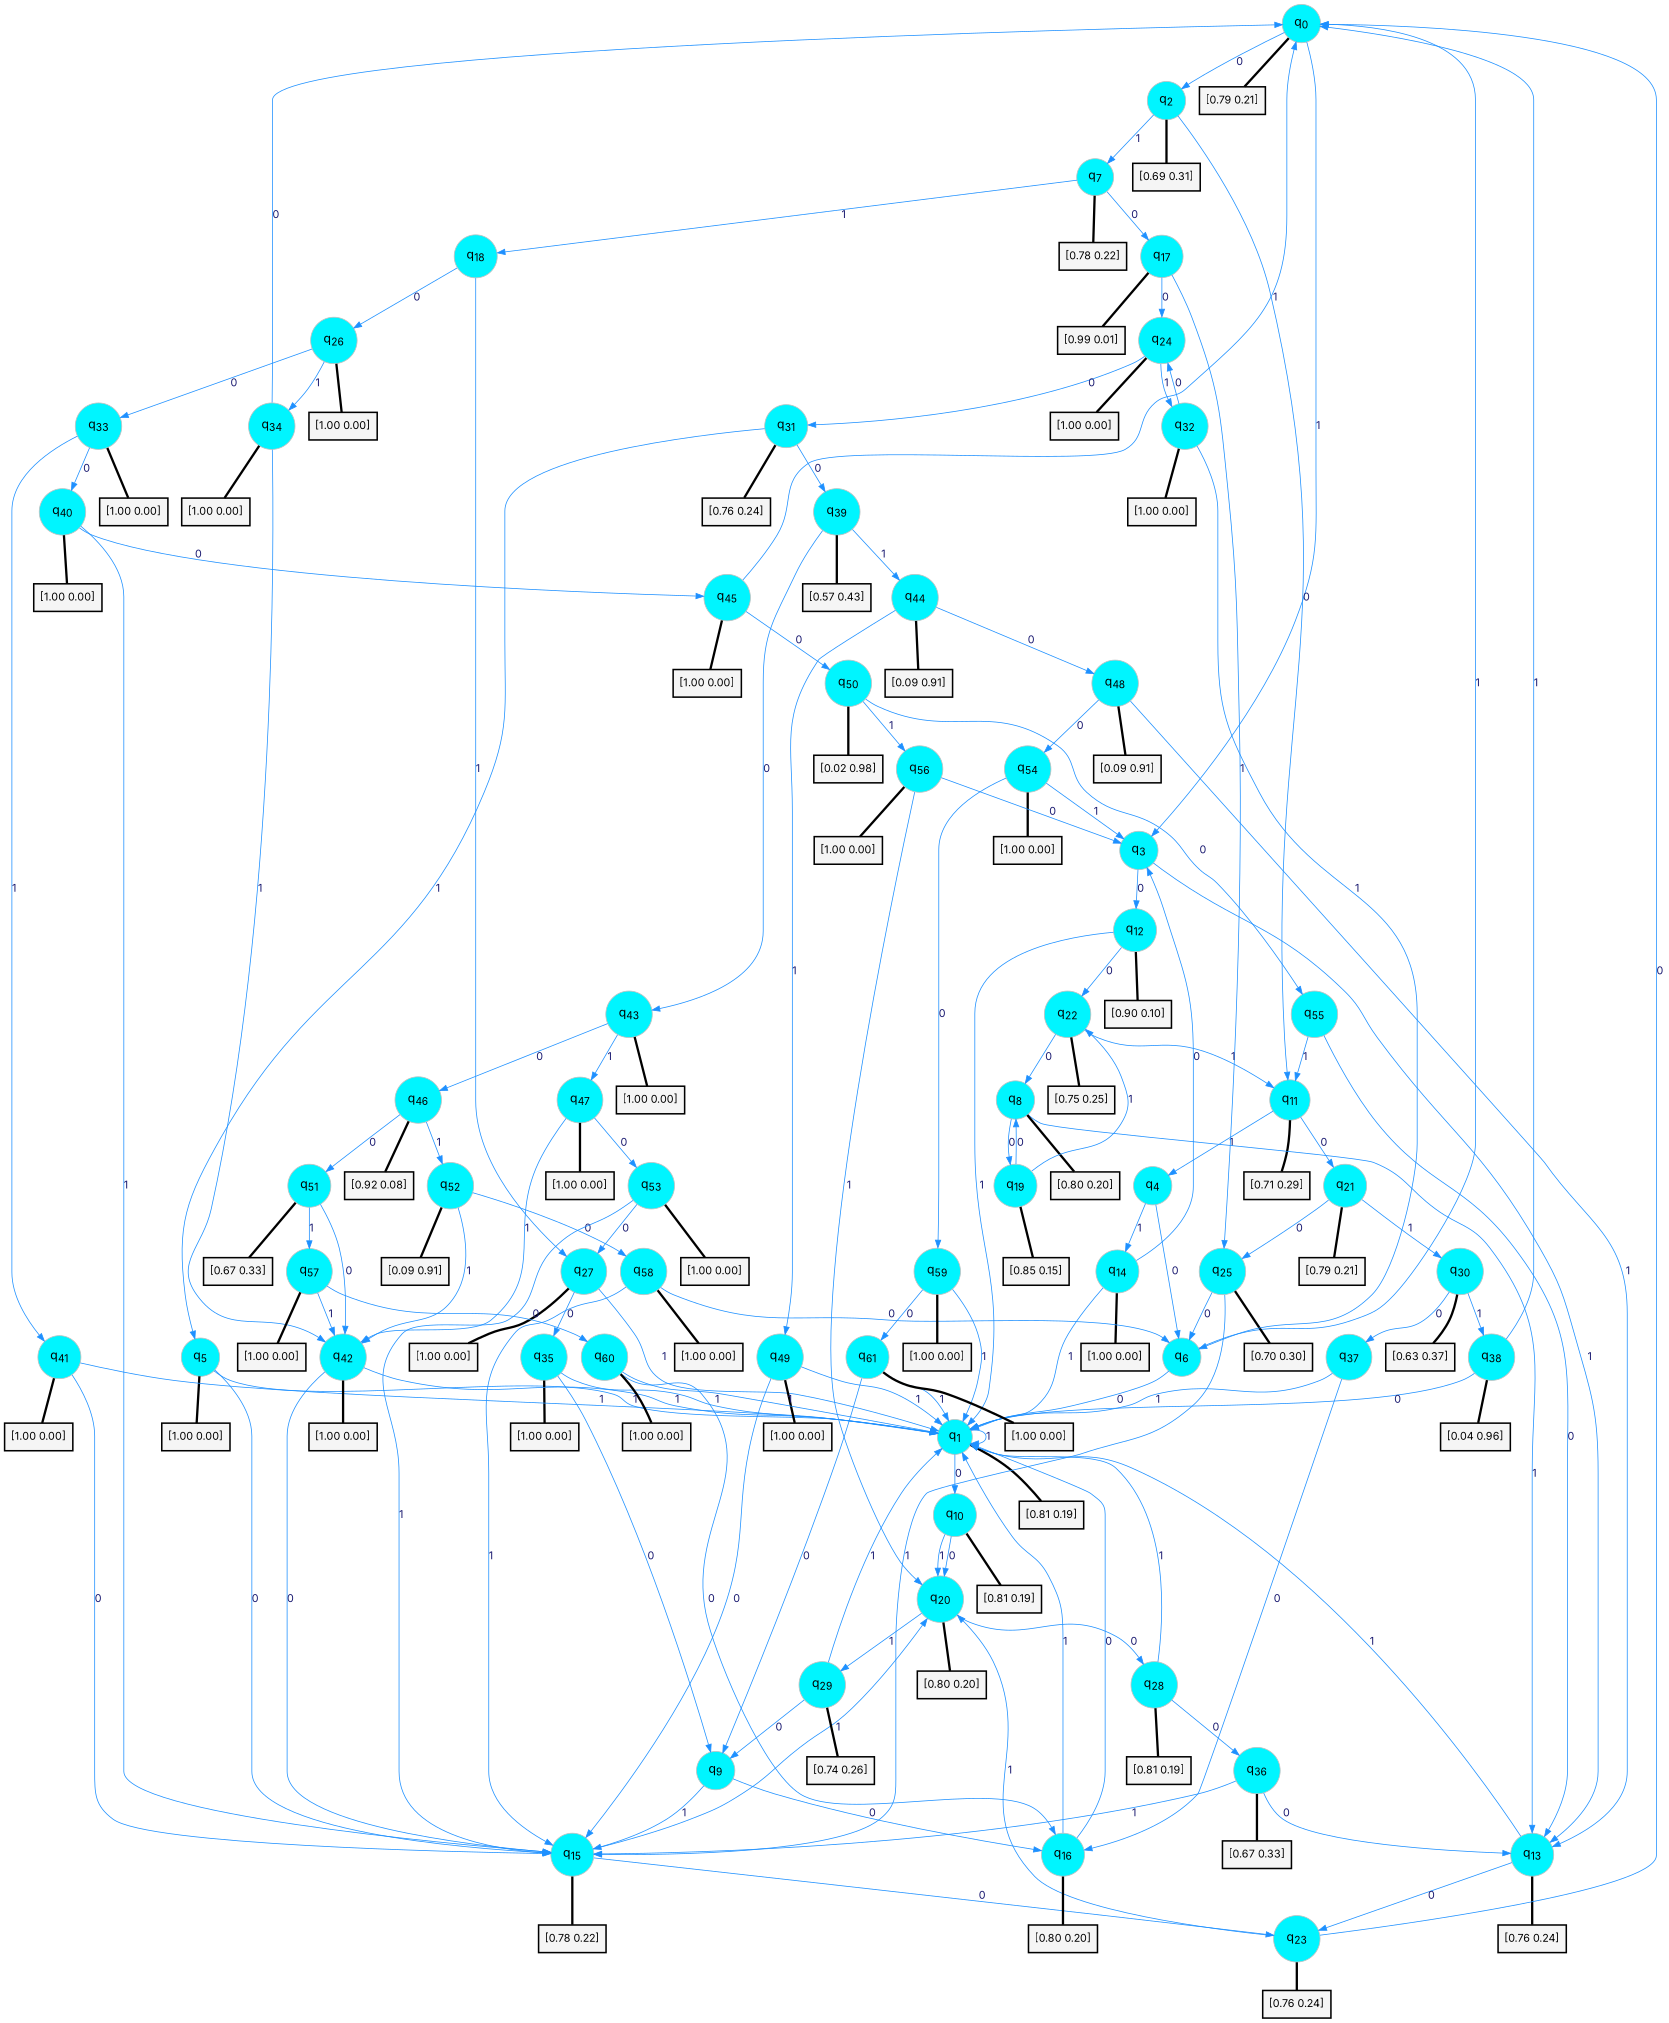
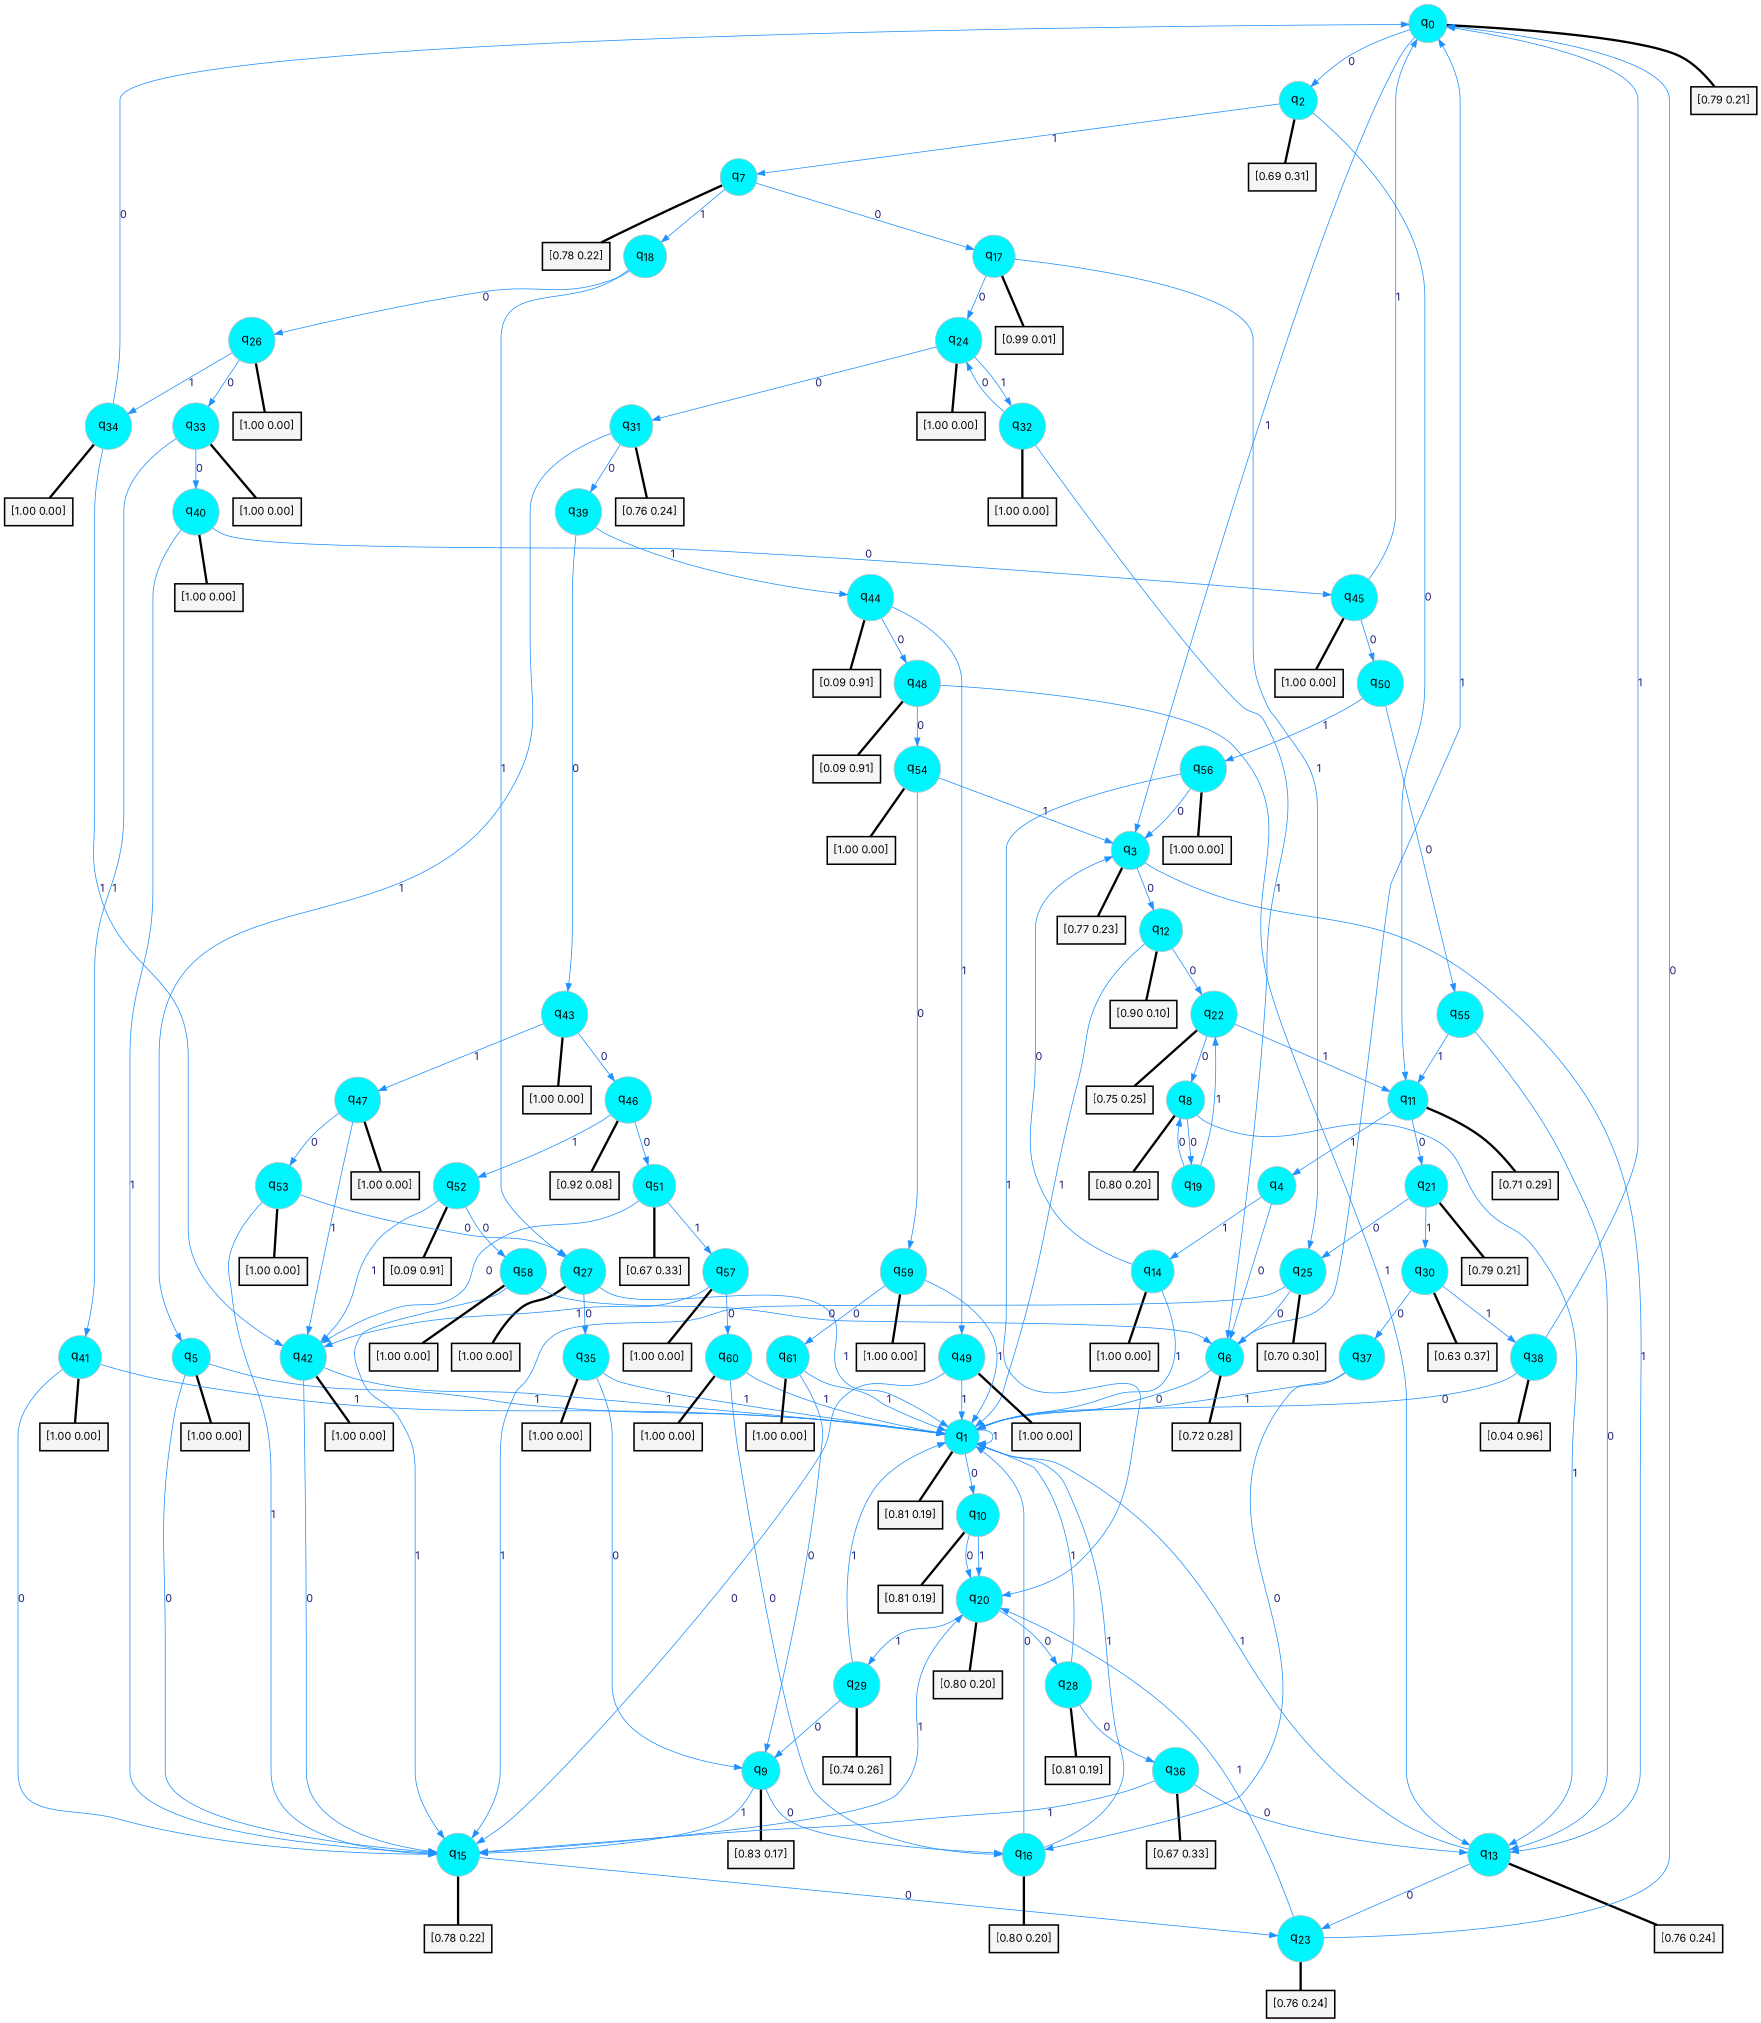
node "[0.57 0.43]": removed
node "[0.02 0.98]": removed
node "[0.77 0.23]": added
node "[0.85 0.15]": removed
node "[0.72 0.28]": added
node "[0.83 0.17]": added
